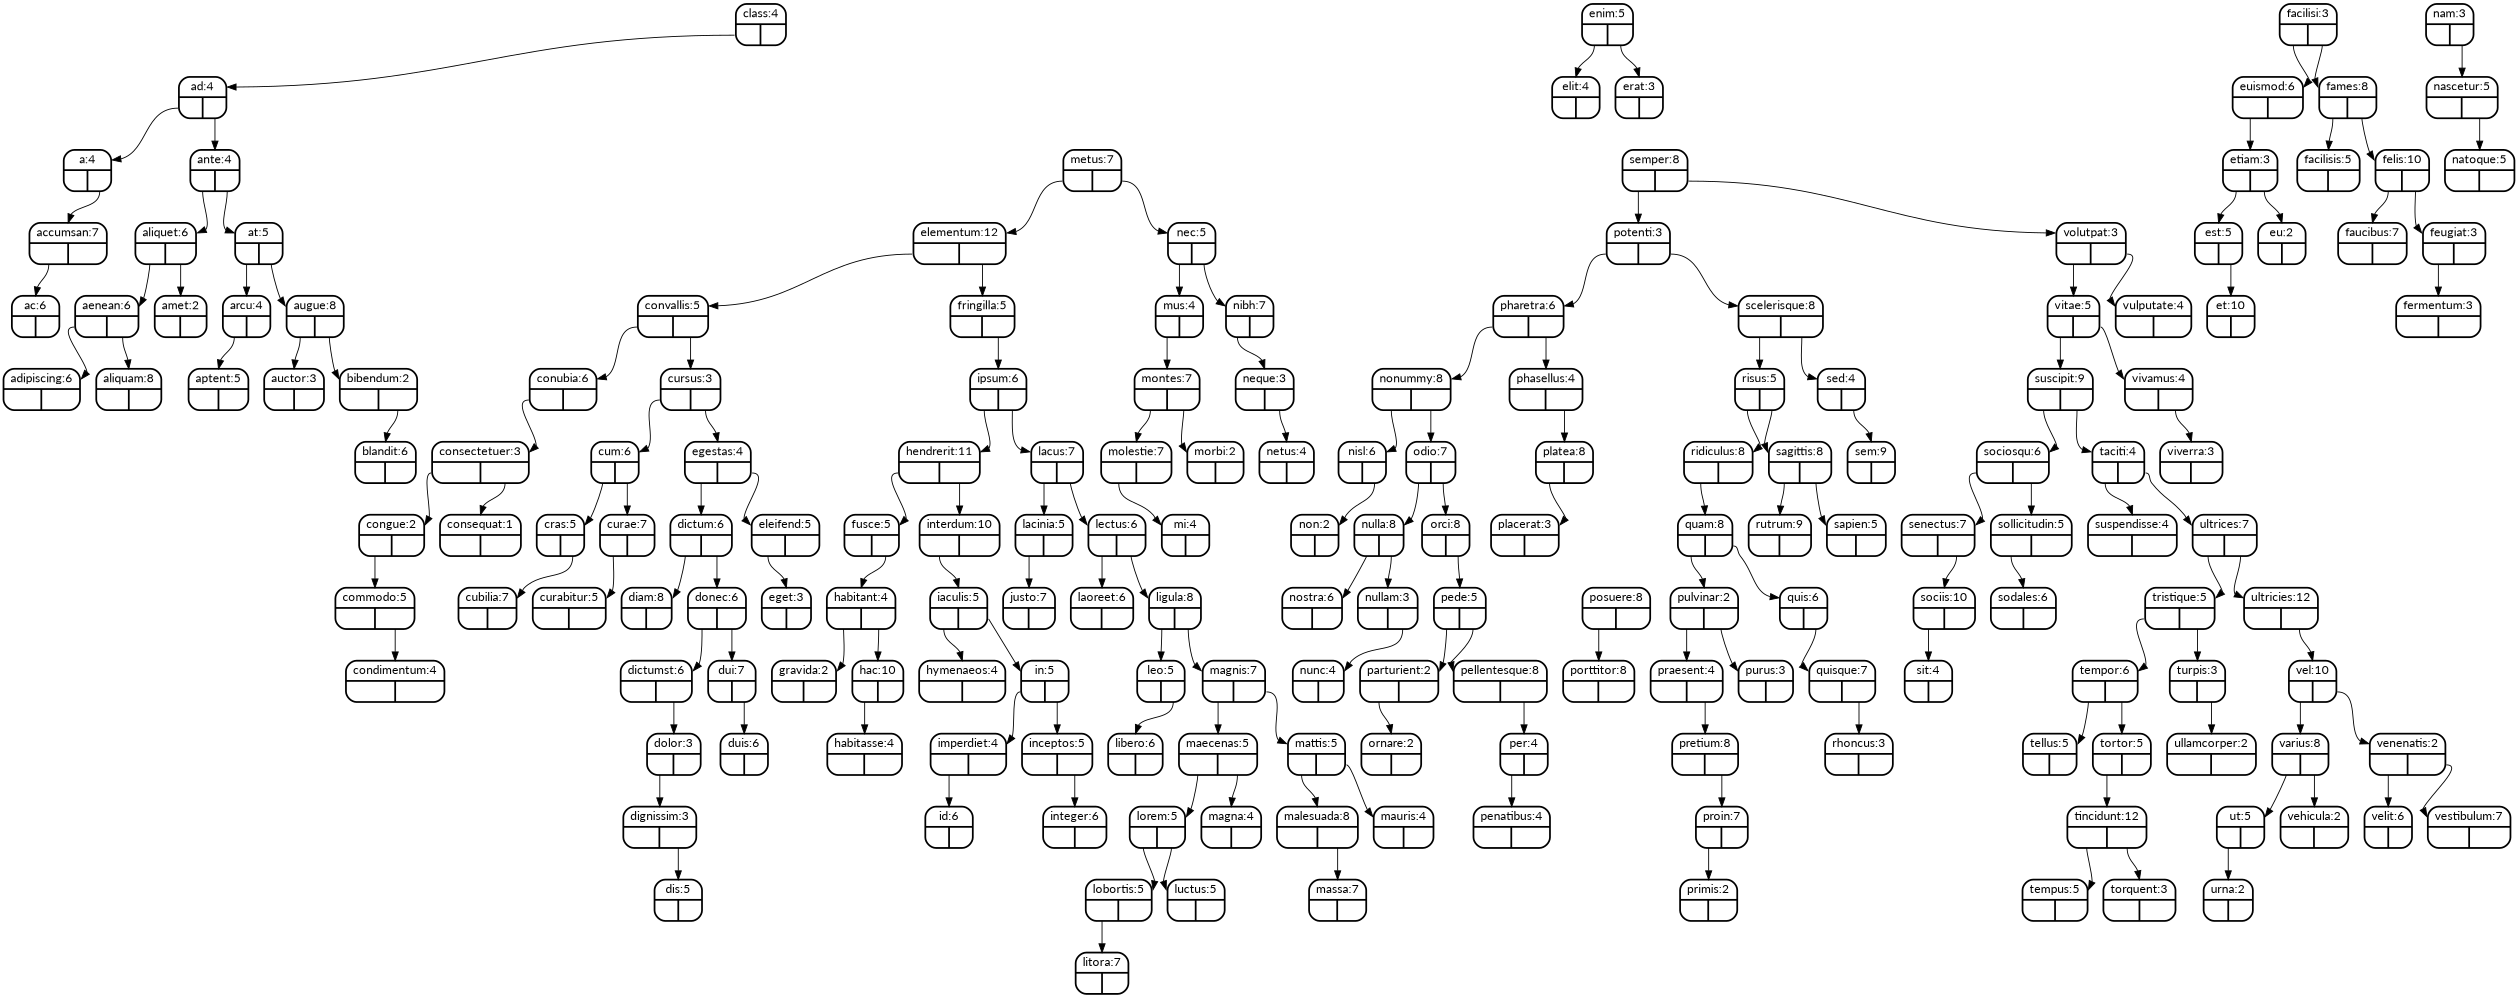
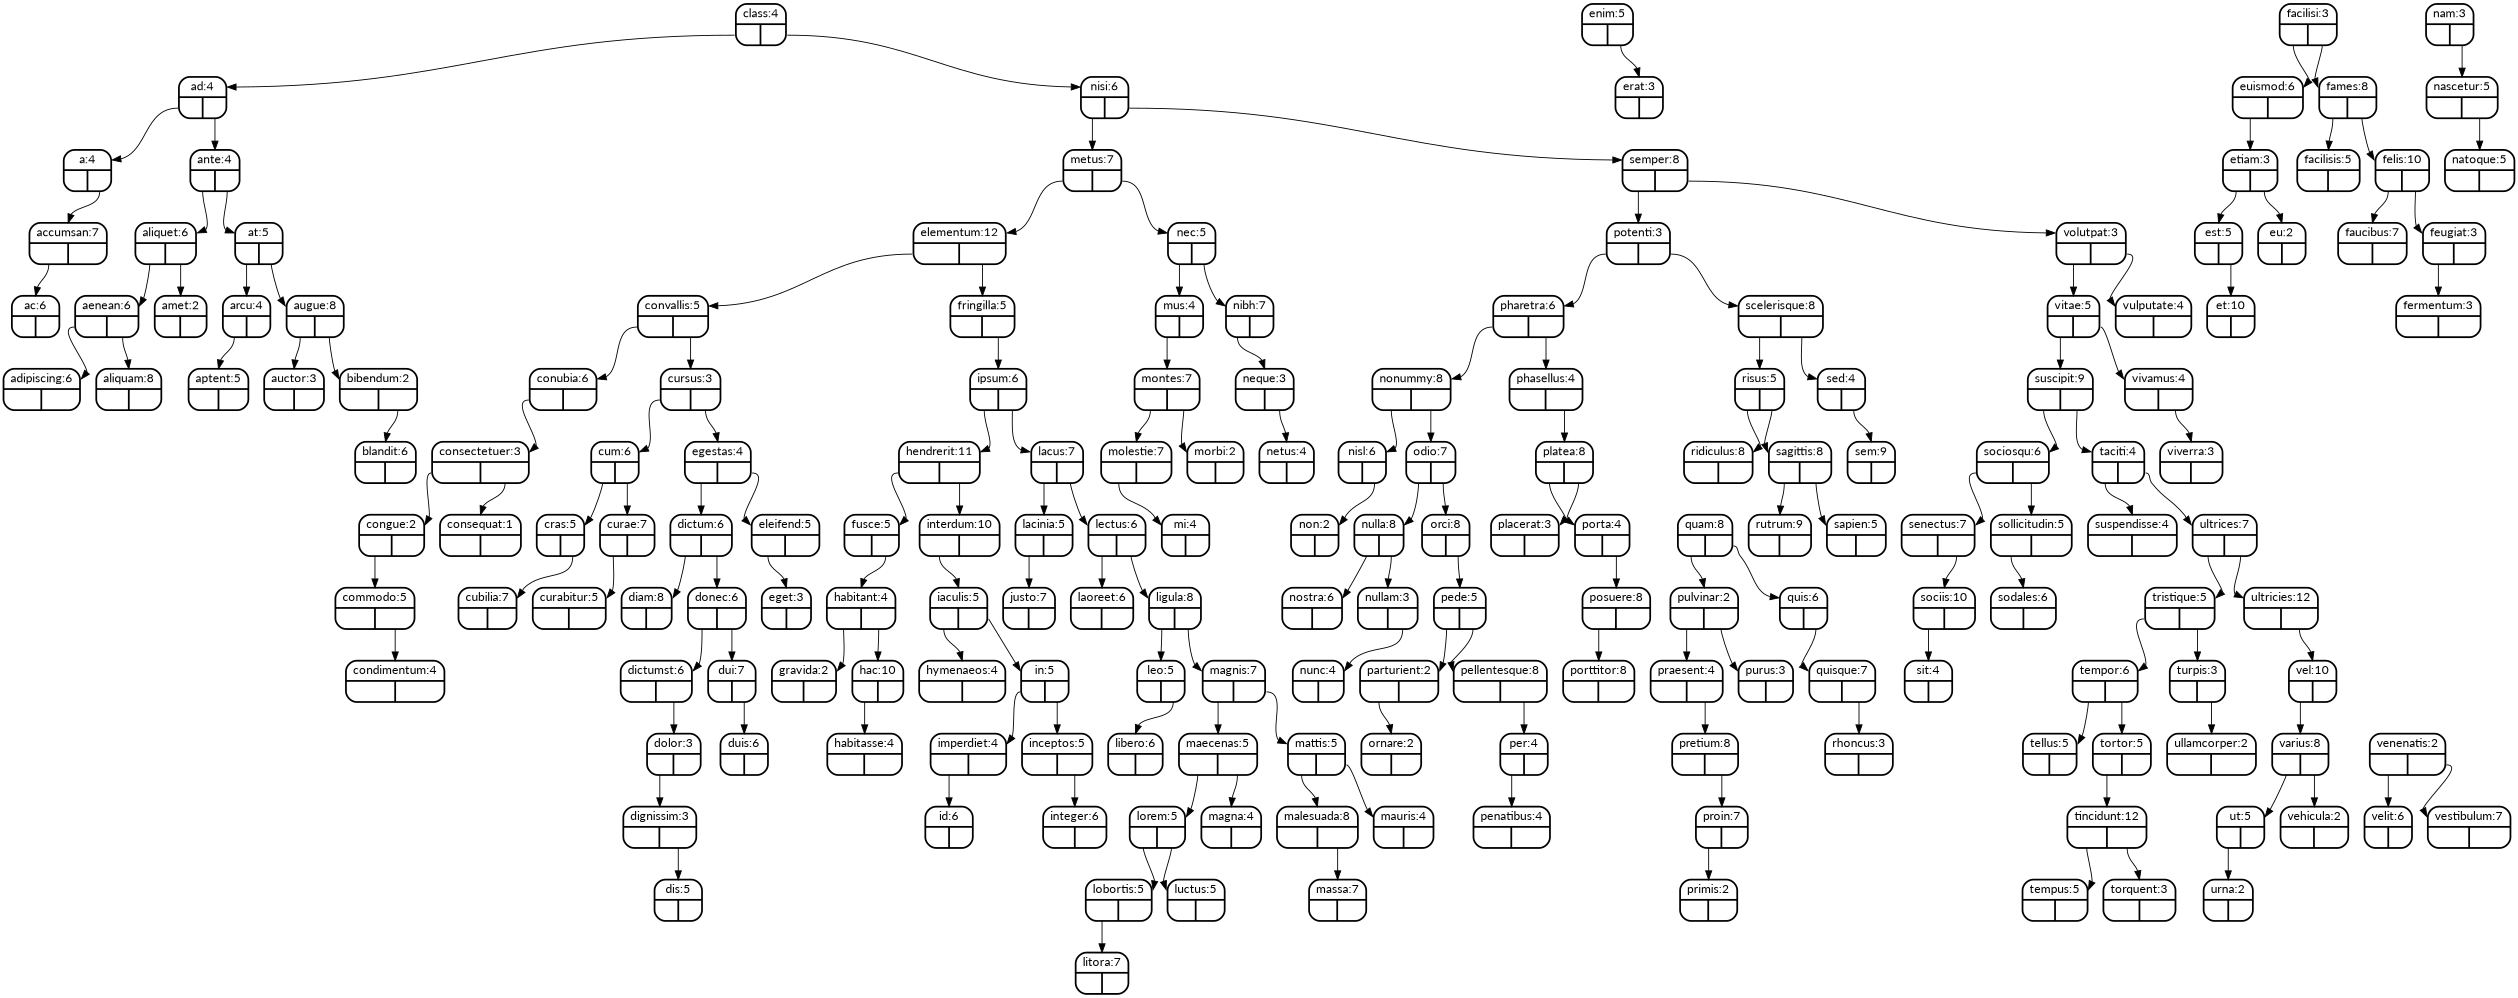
node "nisi:6": added
node "elit:4": removed
edge "ridiculus:8" -> "quam:8": removed
node "porta:4": added
edge "vel:10" -> "venenatis:2": removed
